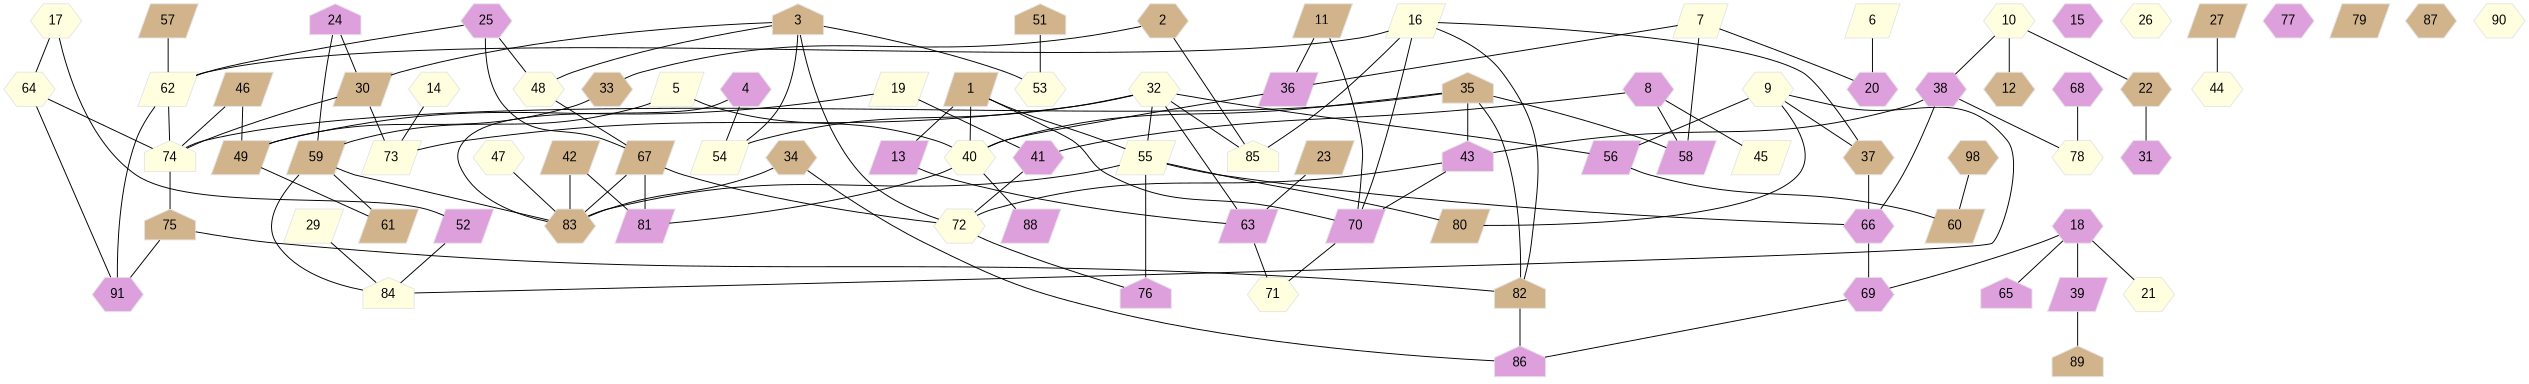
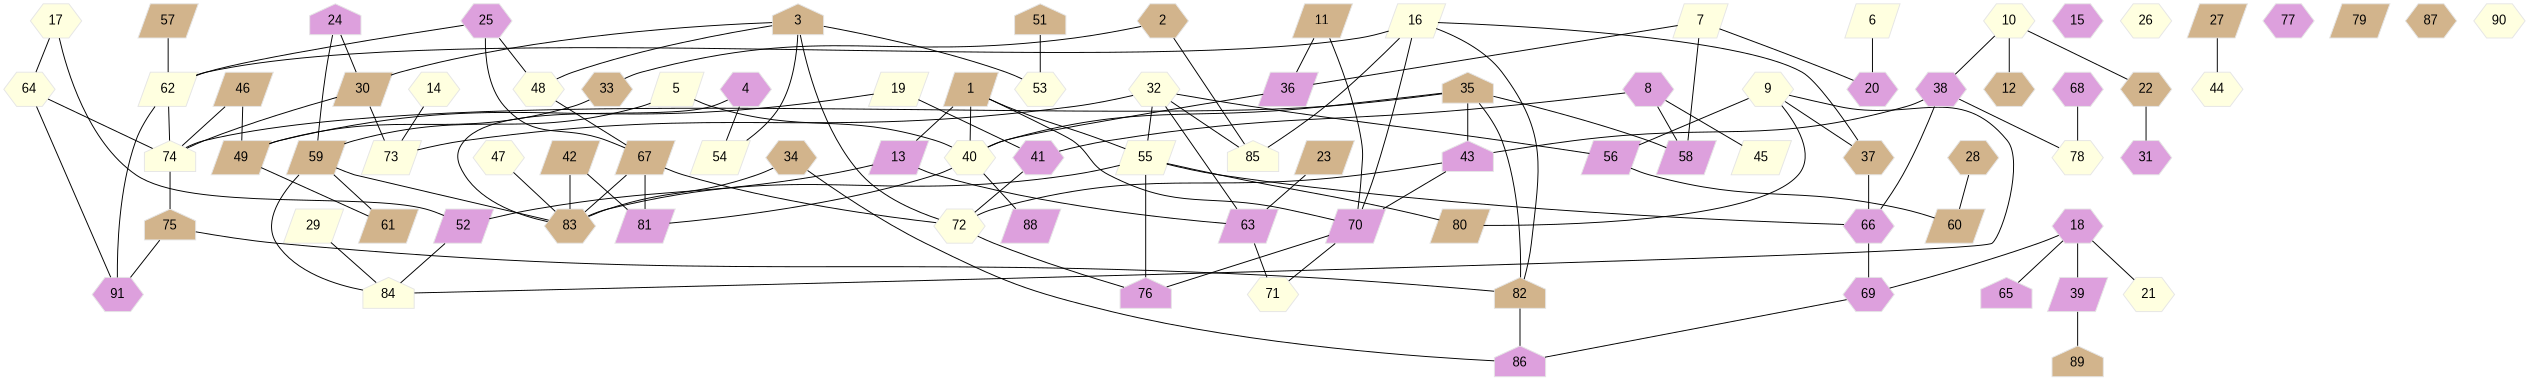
edge "32" -- "54": removed
node "98": label "98" -> "28"
edge "13" -- "52": added
edge "70" -- "76": added
